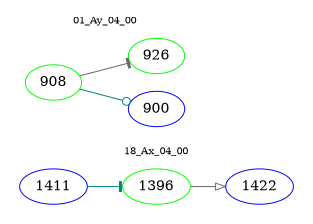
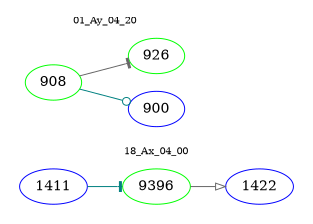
cluster "01_Ay_04_00": label "01_Ay_04_00" -> "01_Ay_04_20"
node "1396": label "1396" -> "9396"
